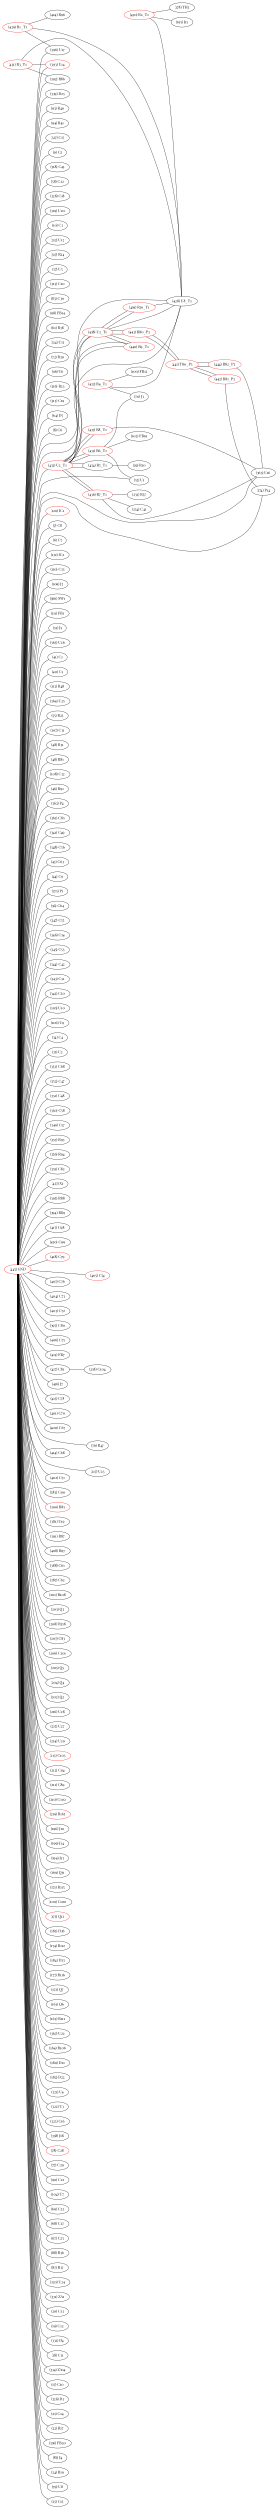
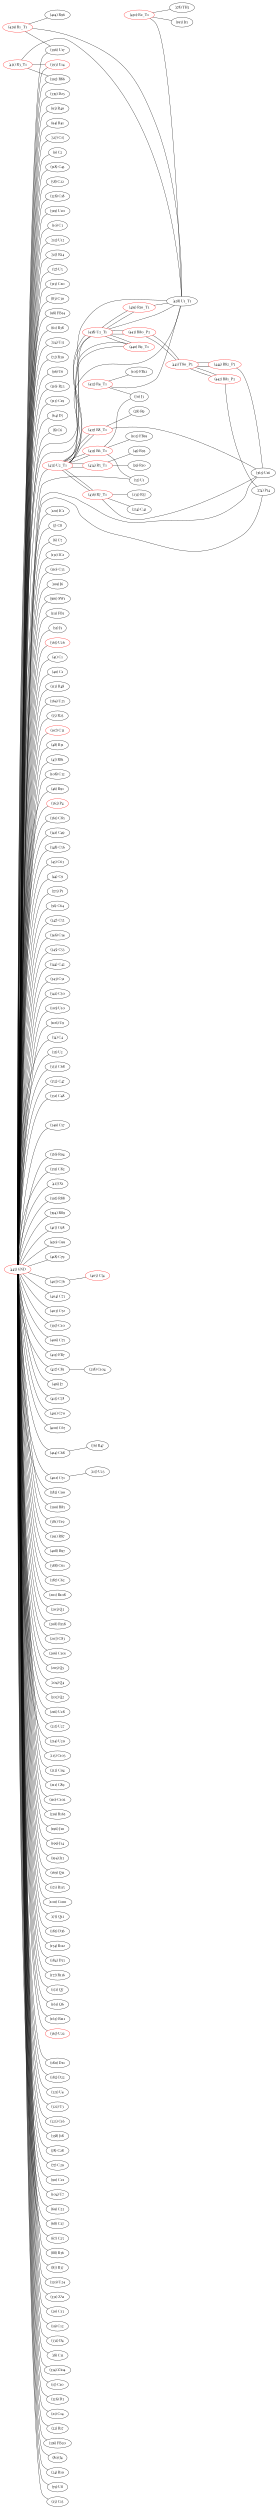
node "(428) U8_T1": label "(428) U8_T1" -> "(428) U1_T1"
node "(100) FB12": label "(100) FB12" -> "(105) FB12"
node "(28) R9": added
node "(45) R95": added
node "(434) R5_T1": color black -> red
node "(120) IC1": color red -> black
node "(109) J2": label "(109) J2" -> "(109) J6"
node "(365) U26": color black -> red
node "(40) C5": label "(40) C5" -> "(40) C1"
node "(107) C31": color black -> red
node "(48) R81": label "(48) R81" -> "(47) R81"
node "(362) P4": color black -> red
node "(350) C58": removed
node "(357) R93": removed
node "(418) C79": color red -> black
edge "(445) GND" -- "(405) C74": now "(407) C76" -- "(405) C74"
node "(397) C80": label "(397) C80" -> "(397) C10"
edge "(445) GND" -- "(217) U23": now "(402) C71" -- "(217) U23"
edge "(445) GND" -- "(76) R47": now "(414) C68" -- "(76) R47"
node "(390) R85": color red -> black
node "(213) C103": color red -> black
node "(210) C102": label "(210) C102" -> "(110) C102"
node "(219) R165": color red -> black
node "(175) Q12": color red -> black
node "(367) U22": color black -> red
node "(164) R106": removed
node "(78) C28": color red -> black
node "(85) J4": label "(85) J4" -> "(80) J4"
